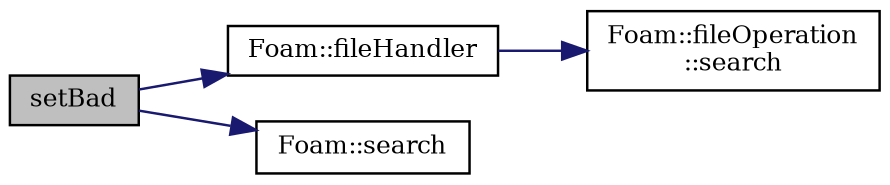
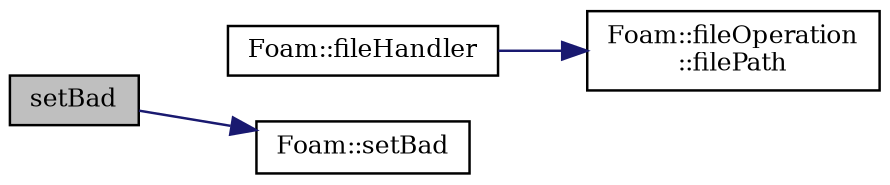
node "Foam::fileOperation ::search": label "Foam::fileOperation ::search" -> "Foam::fileOperation ::filePath"
edge "setBad" -> "Foam::fileHandler": removed
node "Foam::search": label "Foam::search" -> "Foam::setBad"
